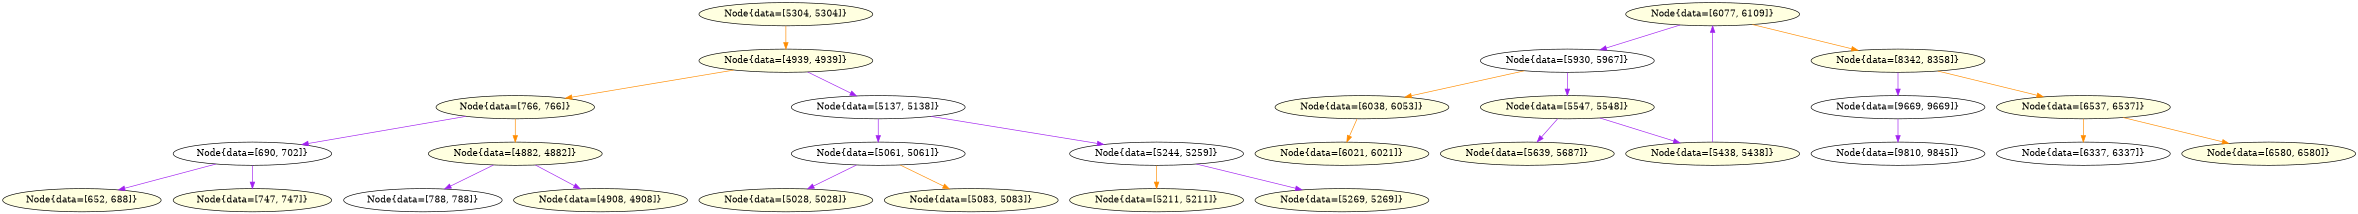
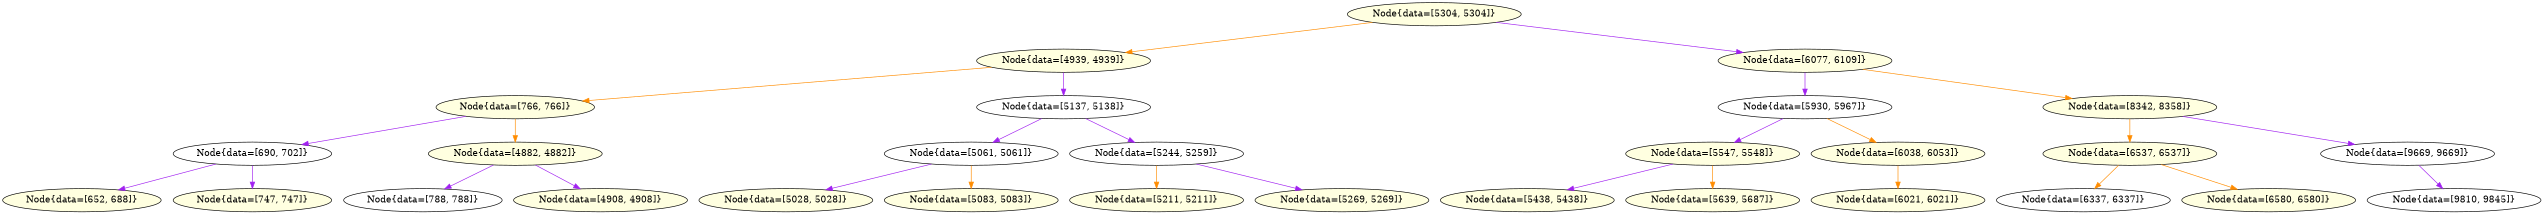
edge "Node{data=[5438, 5438]}" -> "Node{data=[6077, 6109]}": now "Node{data=[5304, 5304]}" -> "Node{data=[6077, 6109]}"
edge "Node{data=[5547, 5548]}" -> "Node{data=[5639, 5687]}": color purple -> darkorange
